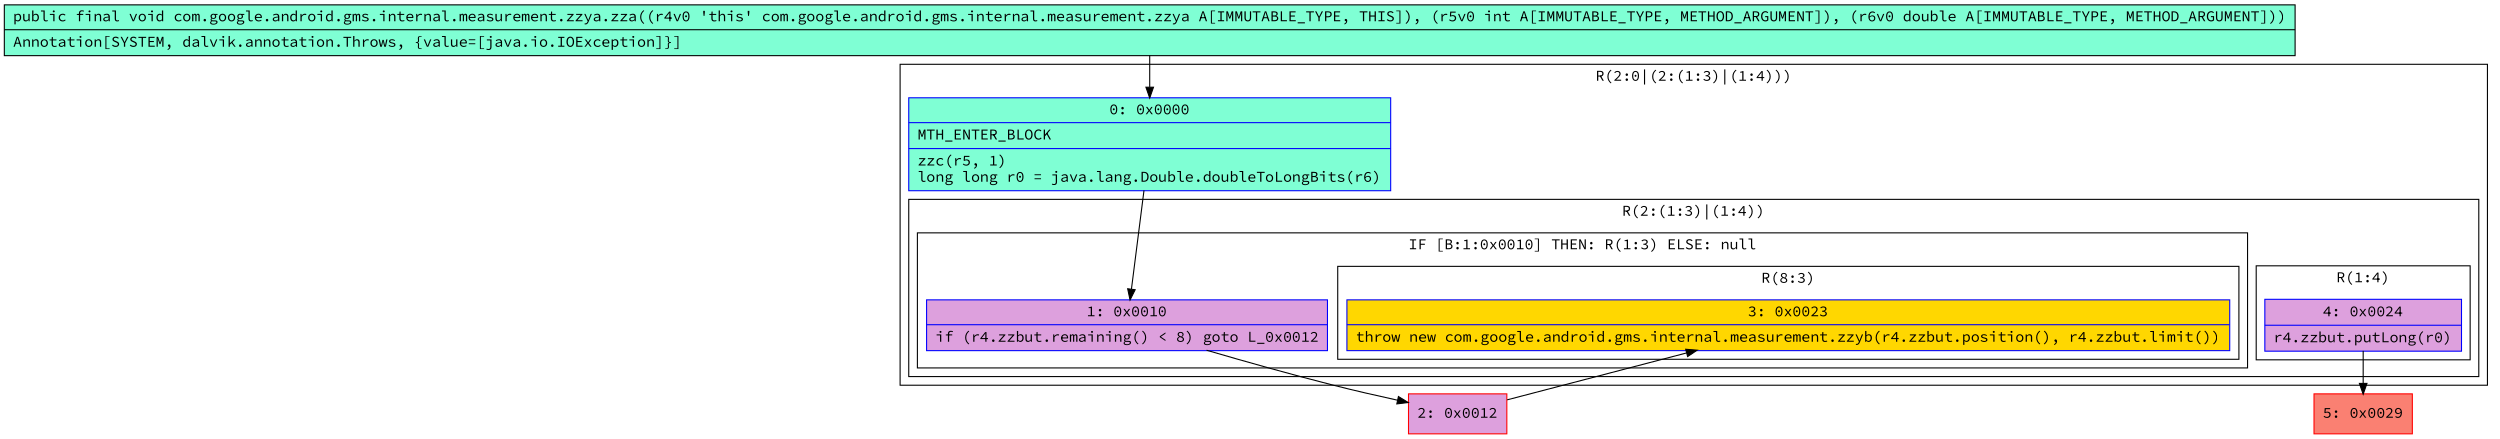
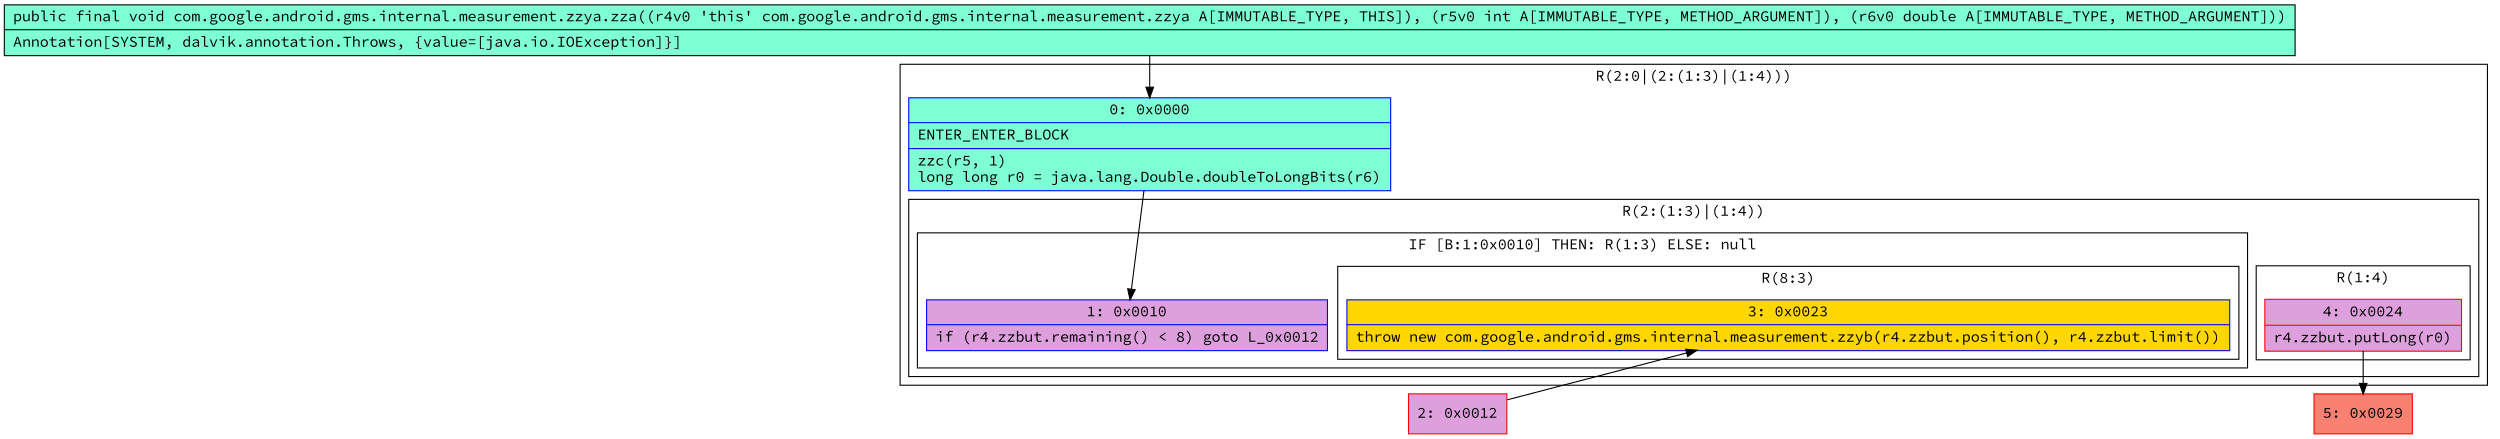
node "0: 0x0000": text "MTH_ENTER_BLOCK" -> "ENTER_ENTER_BLOCK"
node "4: 0x0024": color blue -> red
edge "1: 0x0010" -> "2: 0x0012": removed
